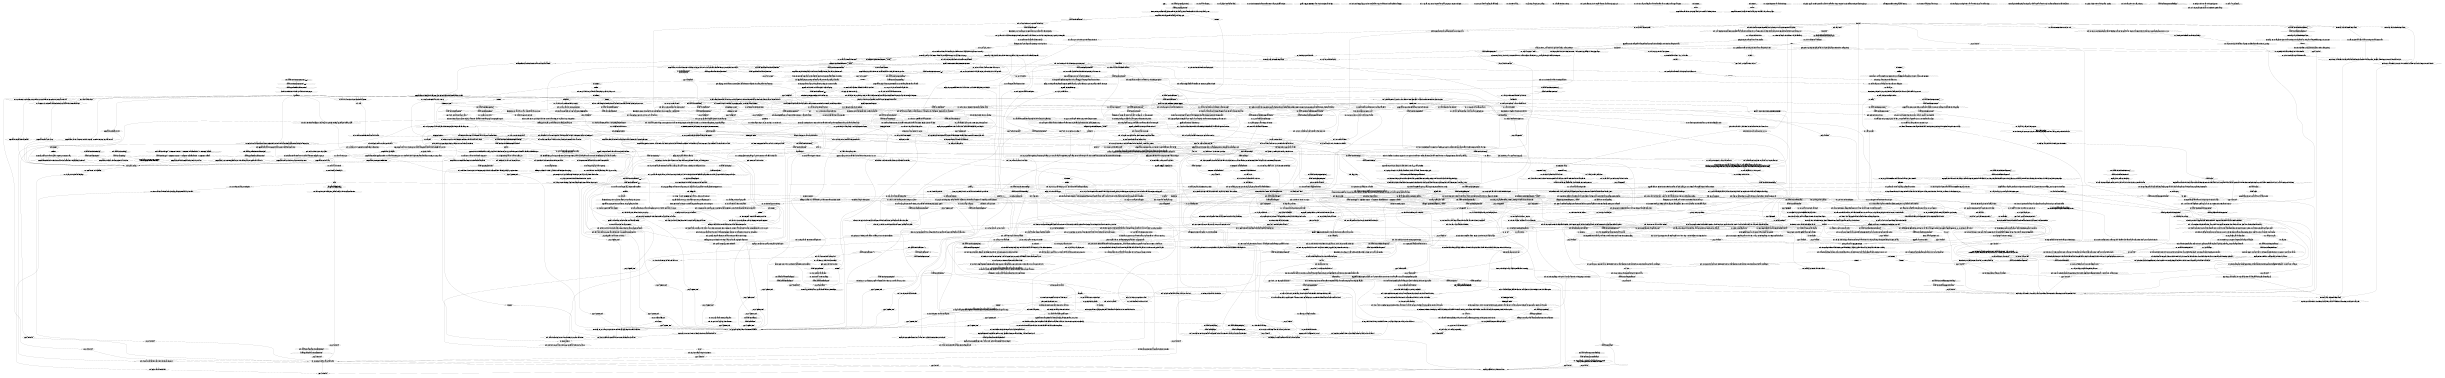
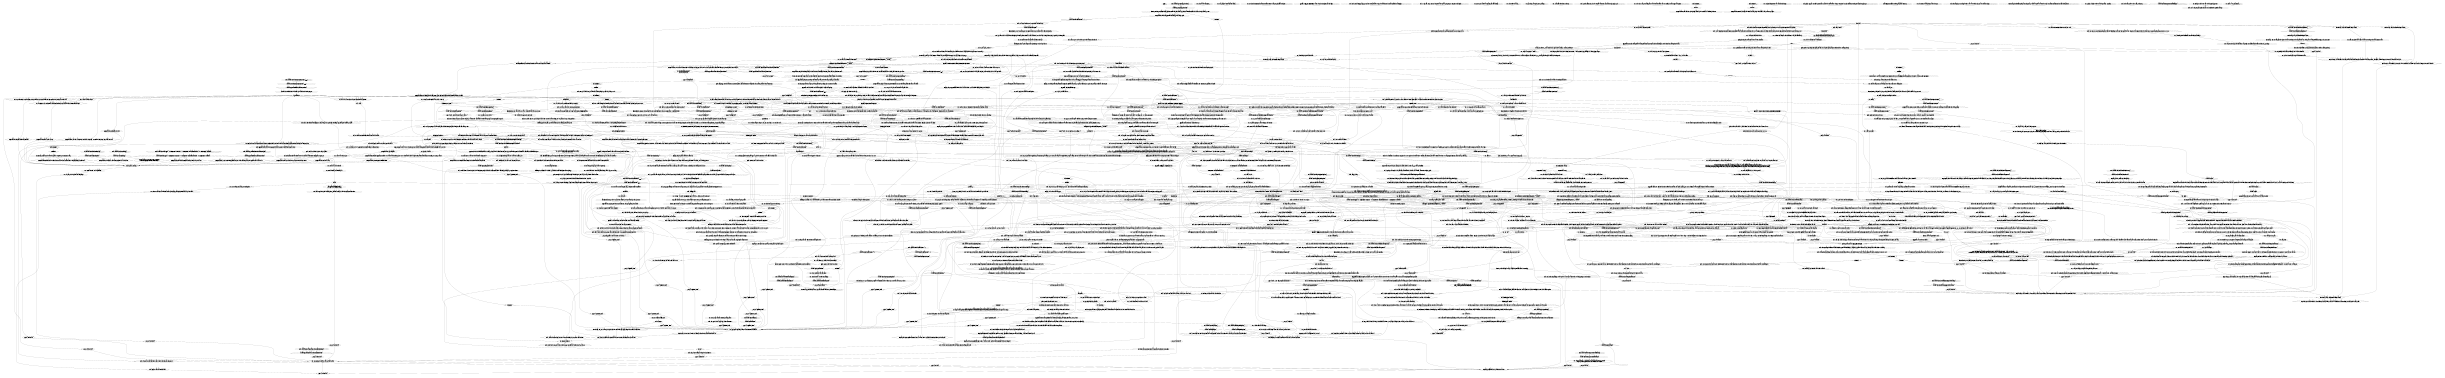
node "noid end hub": removed
node "You: I don't know.": added
